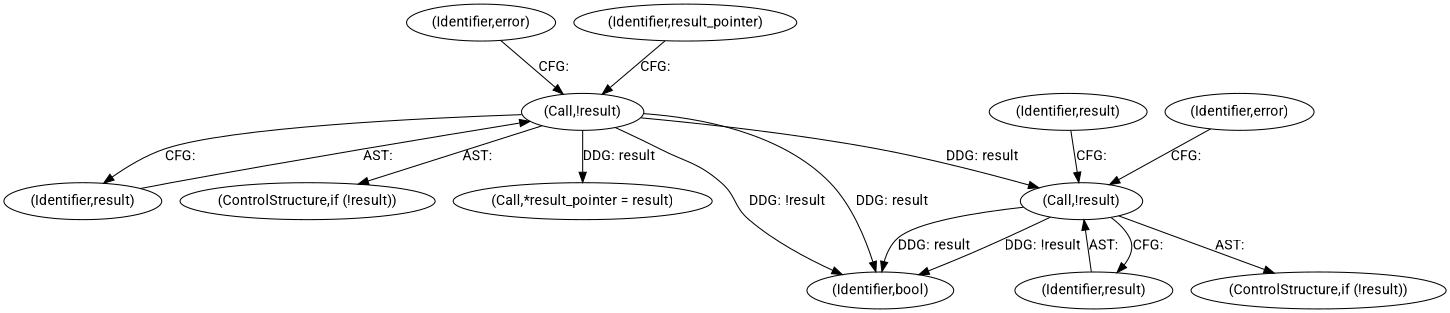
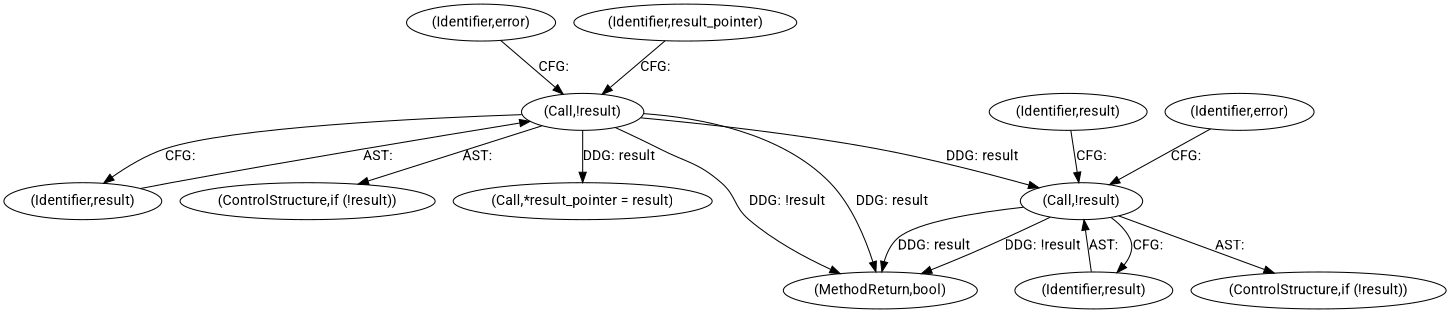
node "(Identifier,bool)": label "(Identifier,bool)" -> "(MethodReturn,bool)"
